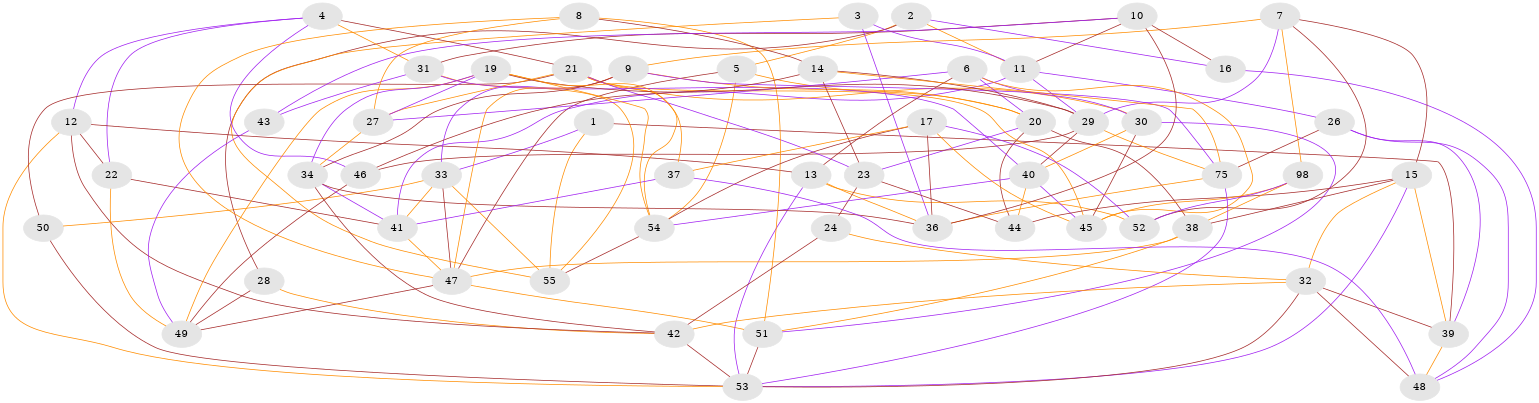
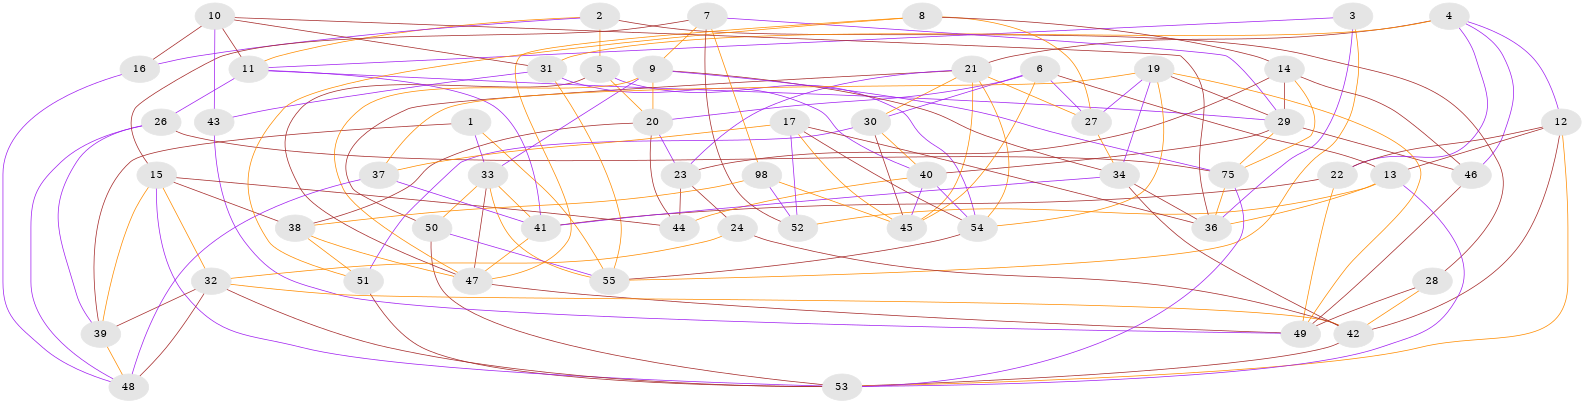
edge "5" -- "54": color darkorange -> purple
edge "50" -- "55": added
edge "47" -- "51": removed
